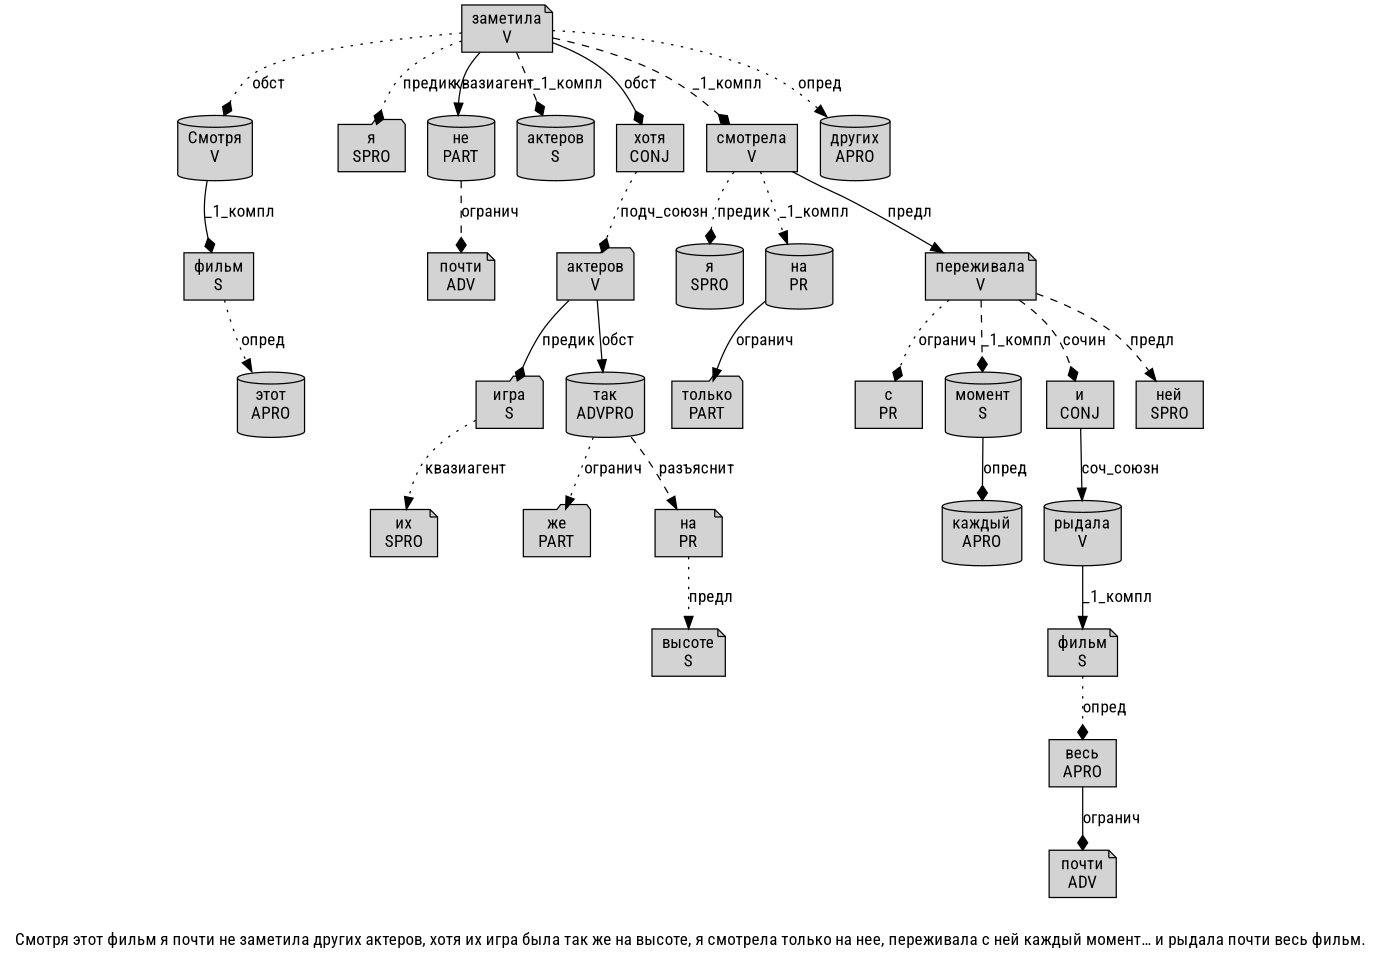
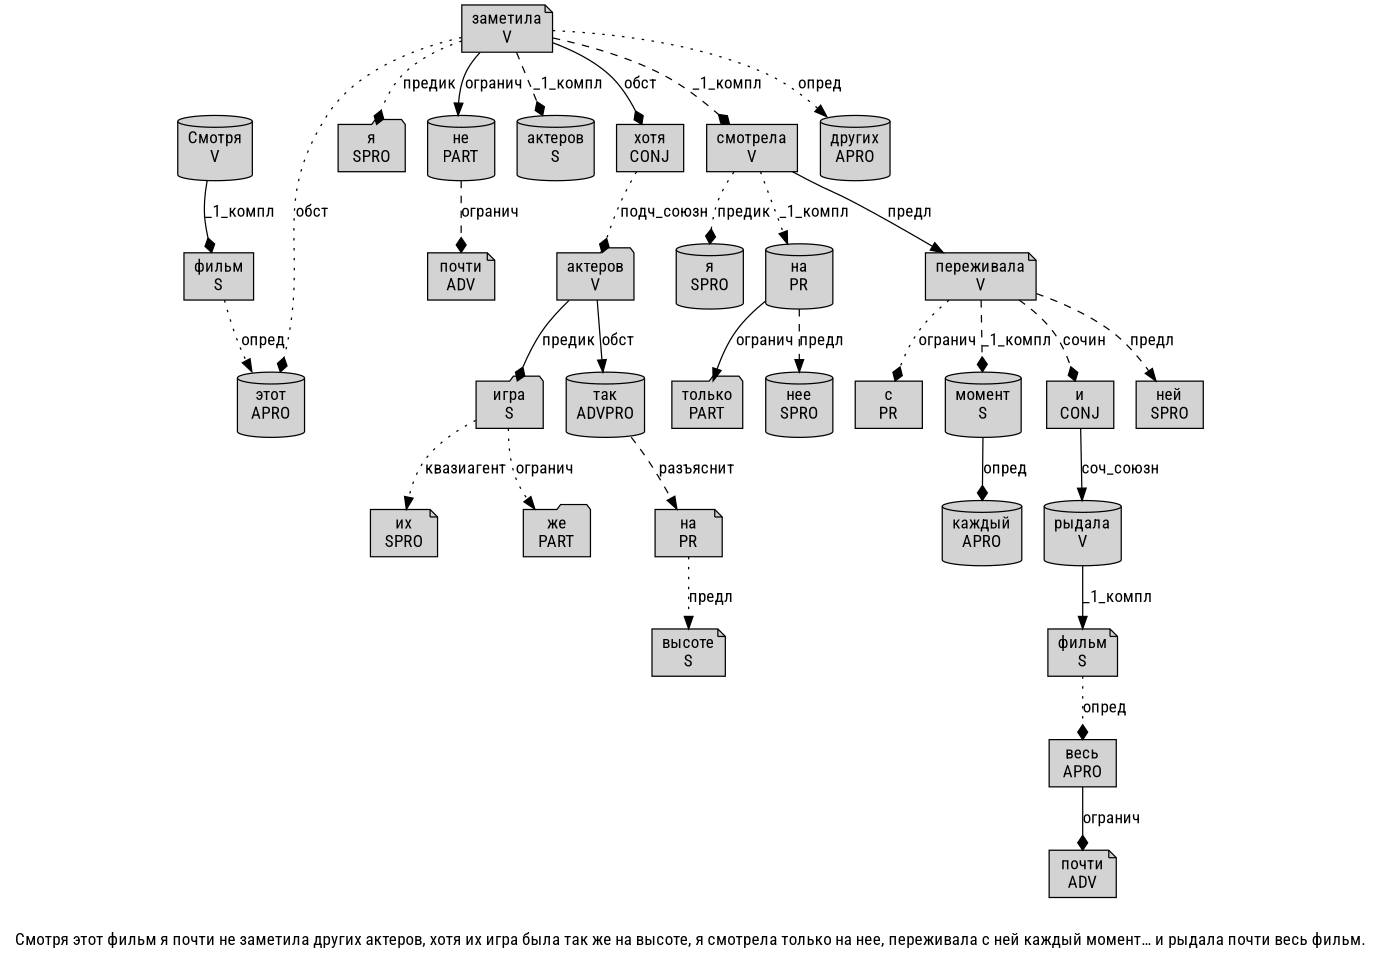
edge "заметила V" -> "Смотря V": now "заметила V" -> "этот APRO"
edge "заметила V" -> "не PART": label "квазиагент" -> "огранич"
node "нее SPRO": added
edge "так ADVPRO" -> "же PART": now "игра S" -> "же PART"
